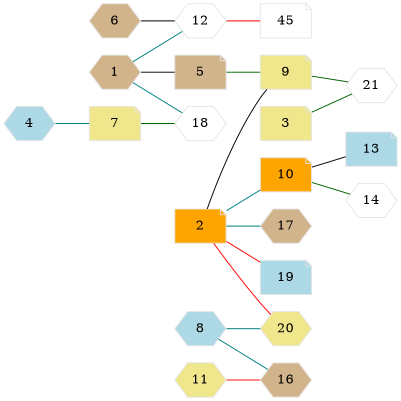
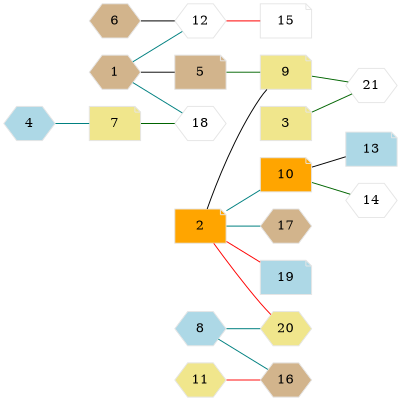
node "45": label "45" -> "15"
